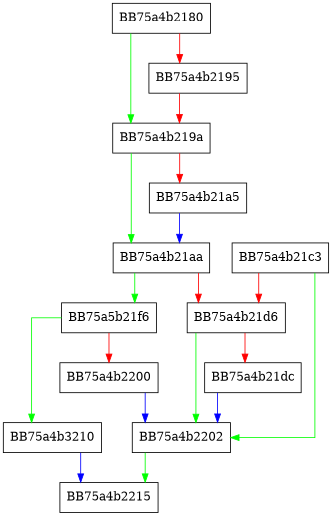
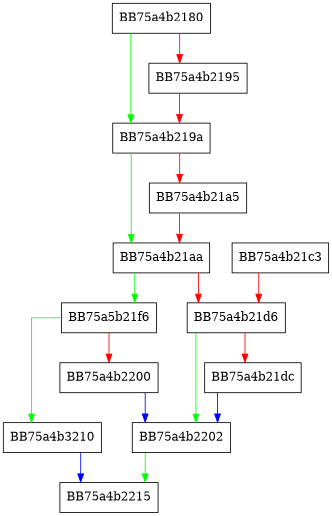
edge "BB75a4b21a5" -> "BB75a4b21aa": color blue -> red
edge "BB75a4b21c3" -> "BB75a4b2202": removed
